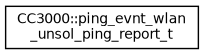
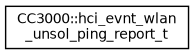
node "CC3000::ping_evnt_wlan _unsol_ping_report_t": label "CC3000::ping_evnt_wlan _unsol_ping_report_t" -> "CC3000::hci_evnt_wlan _unsol_ping_report_t"
